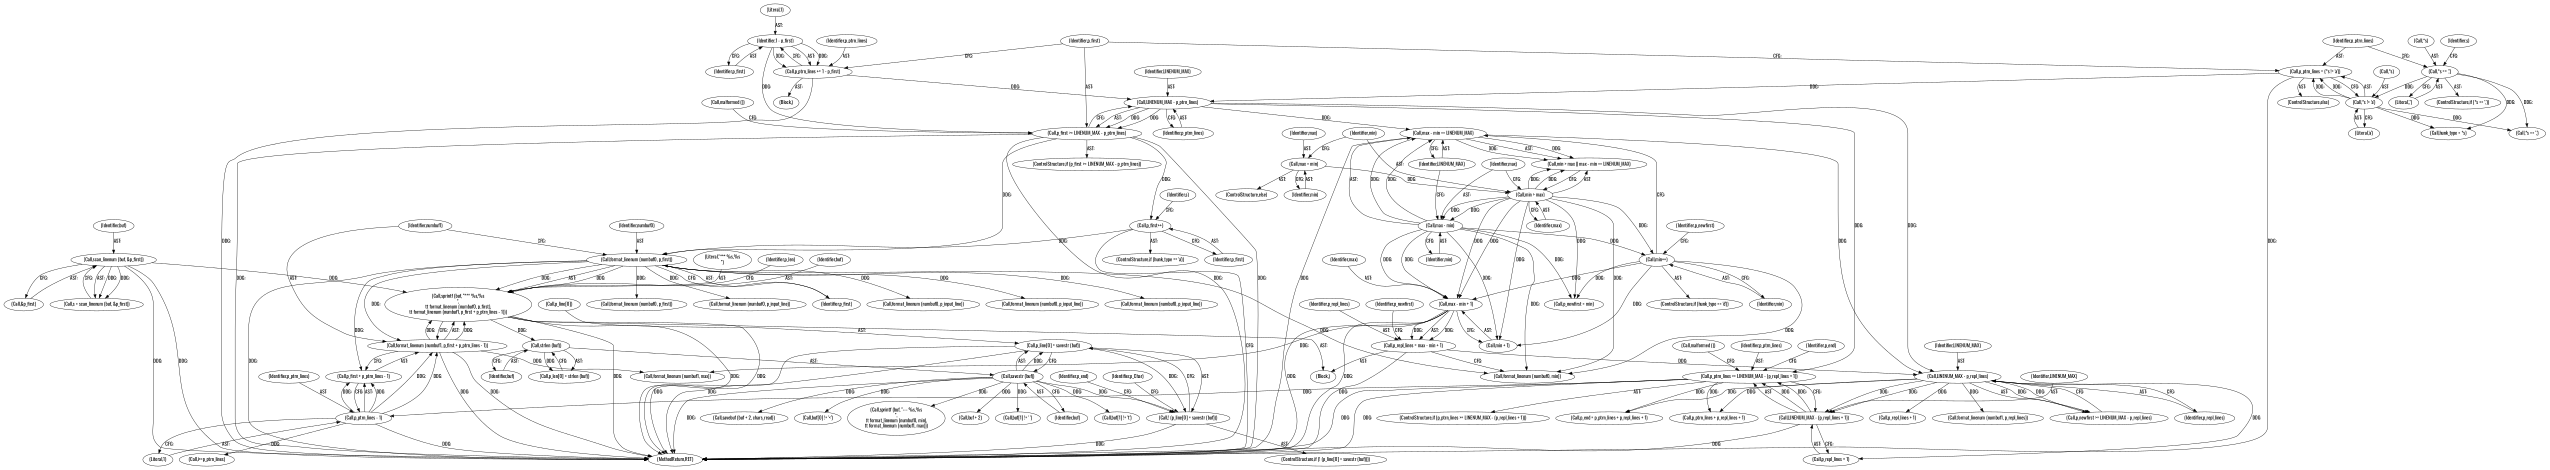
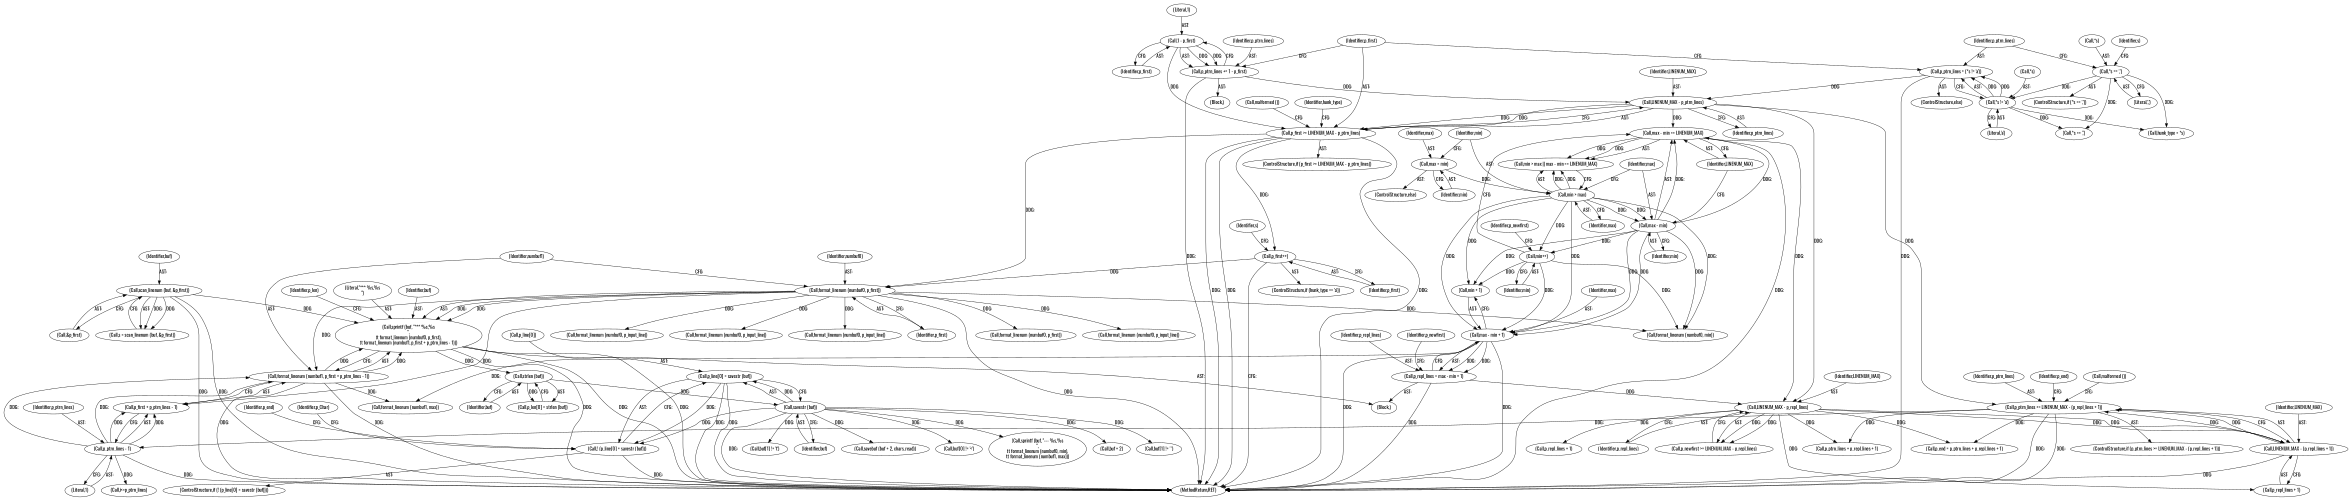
node "(Identifier,1 - p_first)": label "(Identifier,1 - p_first)" -> "(Call,1 - p_first)"
node "(Identifier,hunk_type)": added
node "(Call,p_newfirst = min)": removed
node "(ControlStructure,if (hunk_type == 'd'))": removed
edge "(Call,strlen (buf))" -> "(Call,savestr (buf))": label "AST: " -> "DDG: "
edge "(Call,p_repl_lines = max - min + 1)" -> "(Call,format_linenum (numbuf0, min))": now "(Call,p_repl_lines = max - min + 1)" -> "(Call,max - min + 1)"
node "(Call,format_linenum (numbuf1, p_repl_lines))": removed
